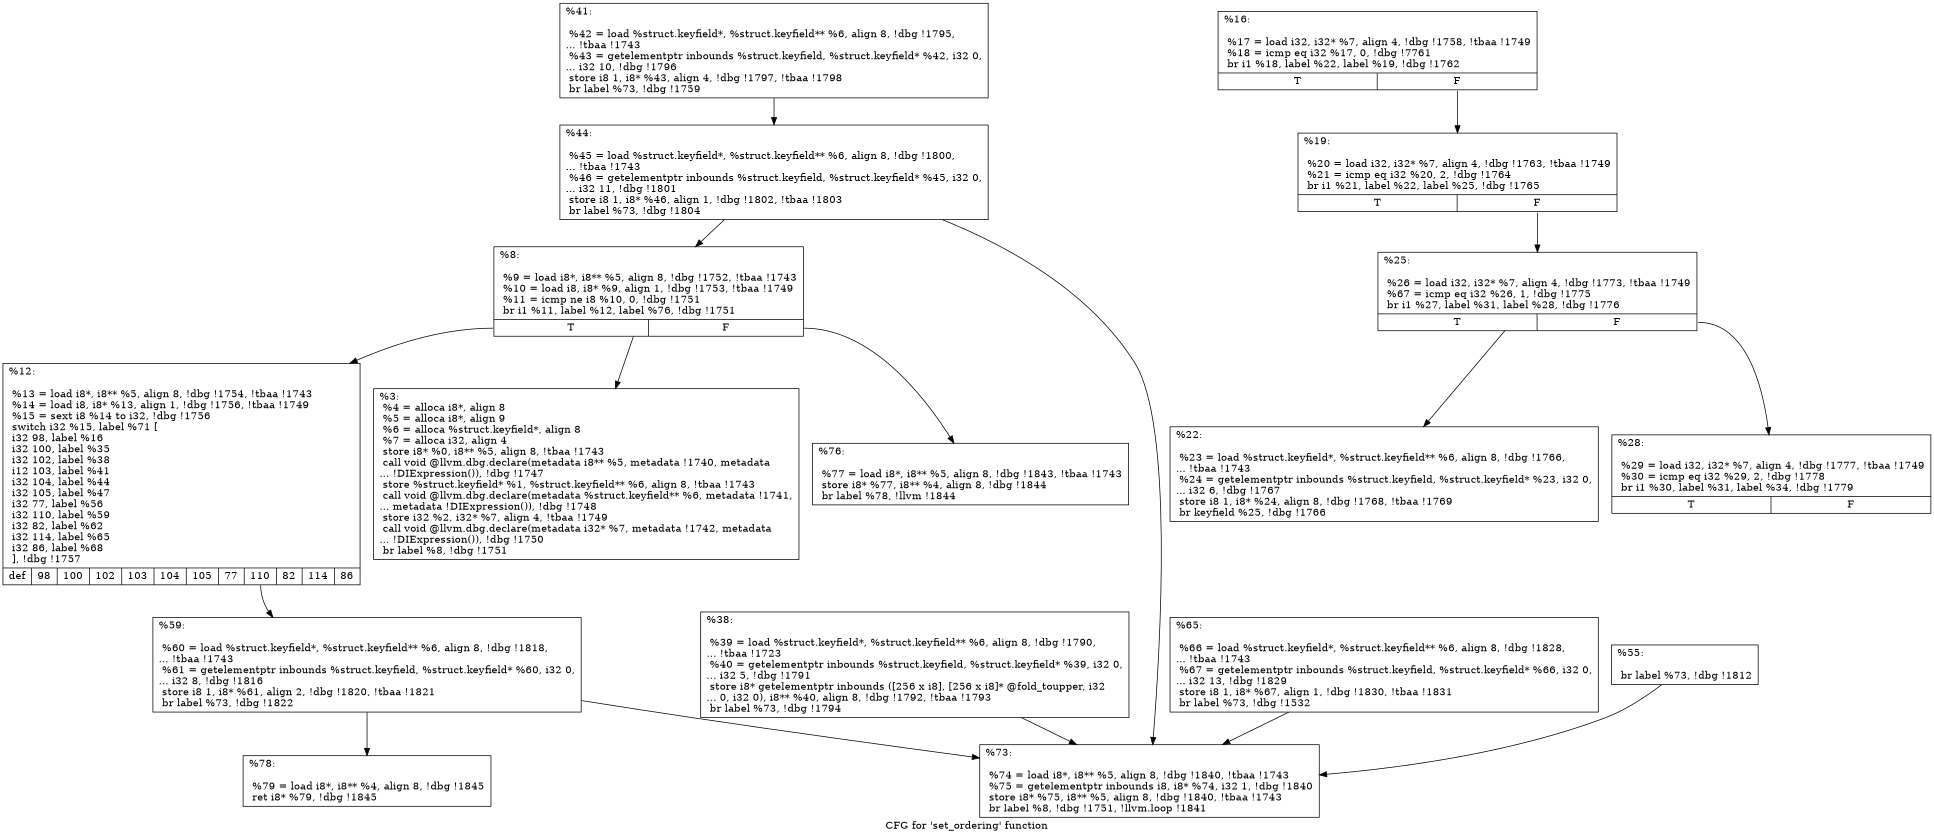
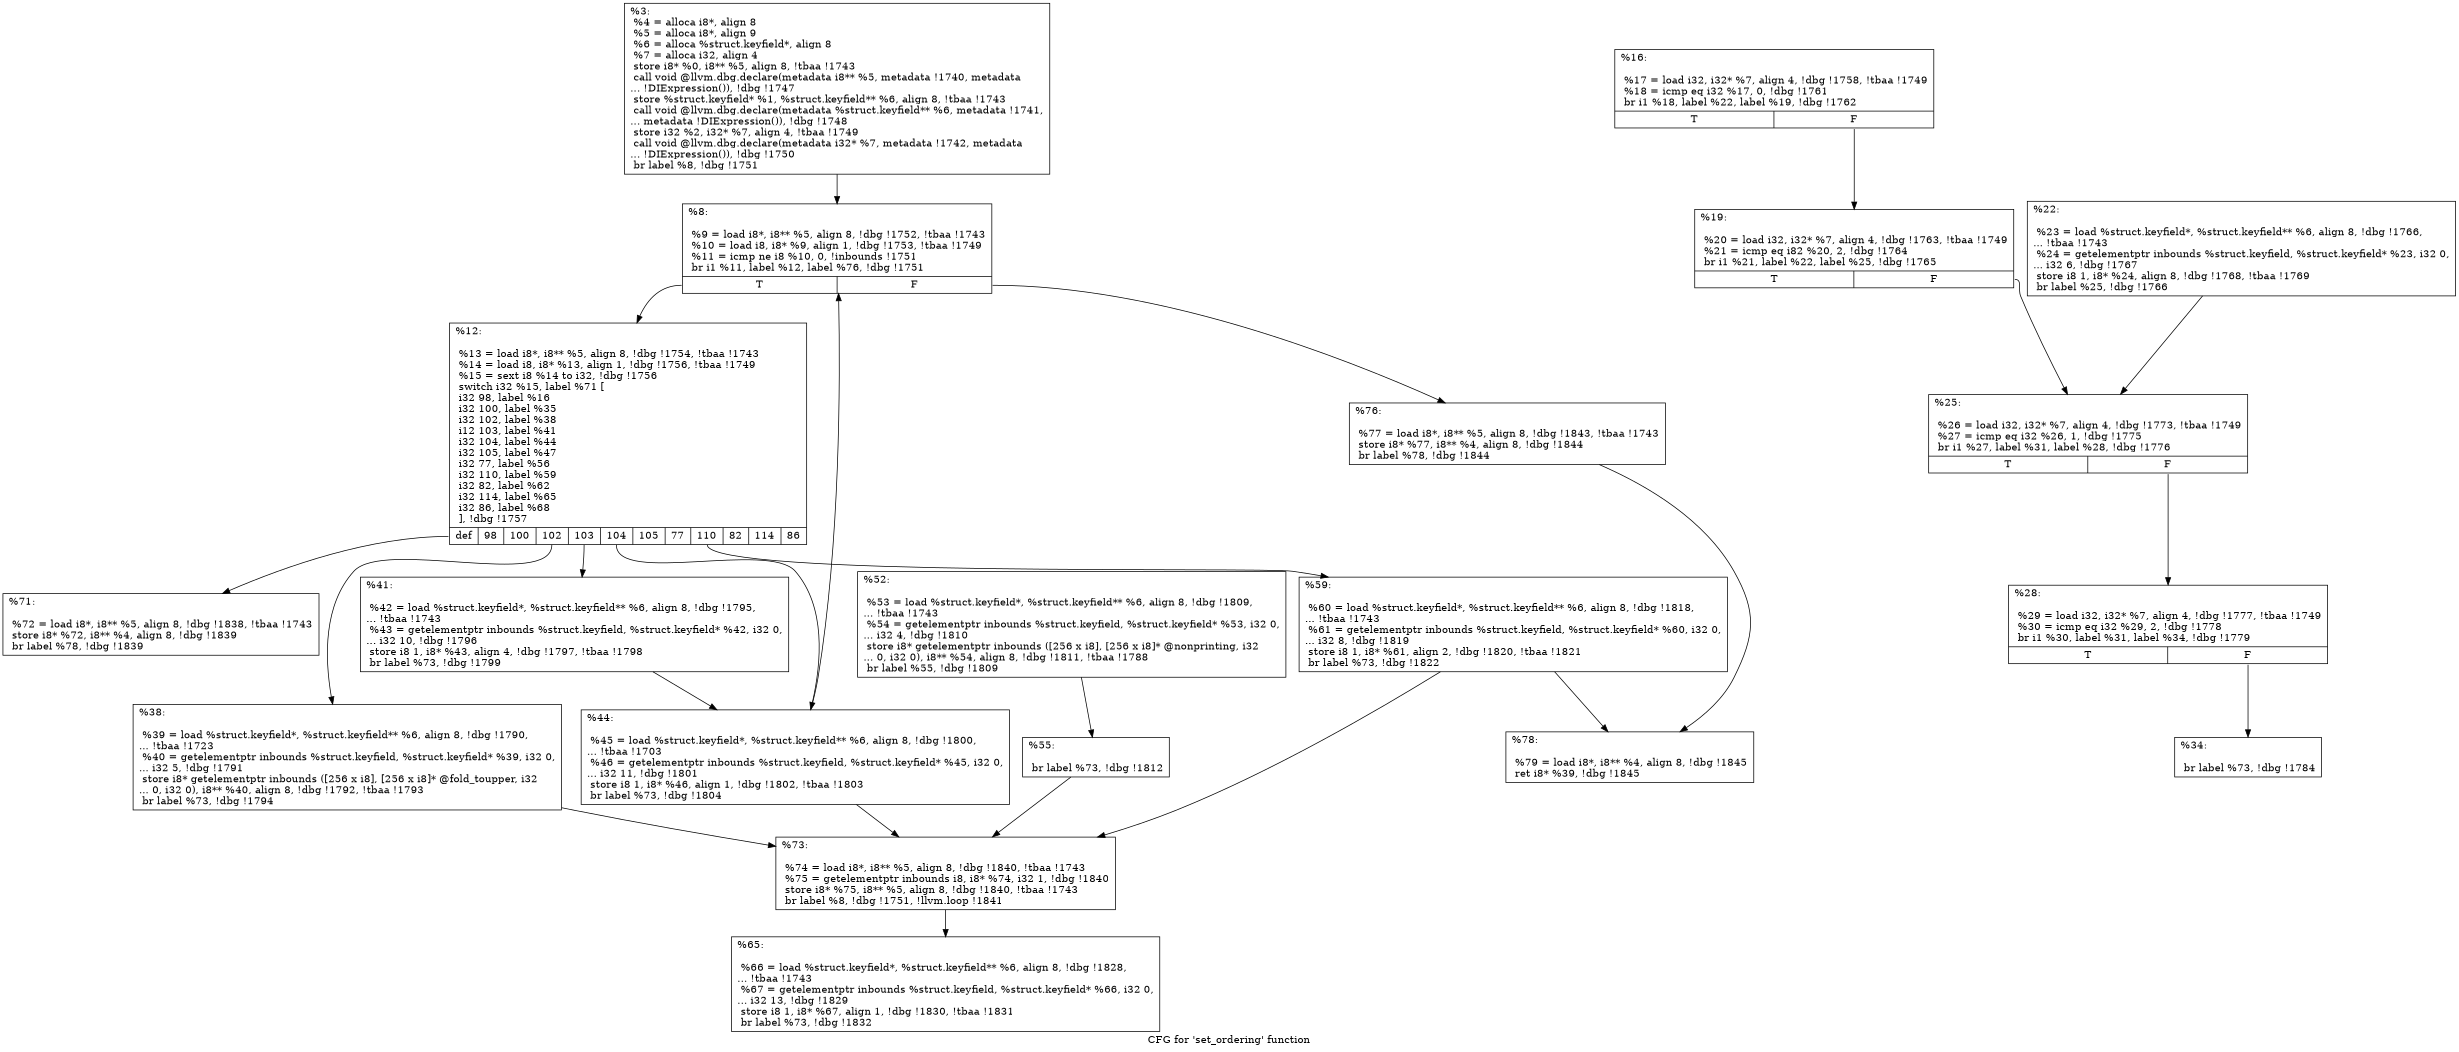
node "%16:": text "%18 = icmp eq i32 %17, 0, !dbg !7761" -> "%18 = icmp eq i32 %17, 0, !dbg !1761"
node "%41:": text "br label %73, !dbg !1759" -> "br label %73, !dbg !1799"
node "%44:": text "... !tbaa !1743" -> "... !tbaa !1703"
node "%19:": text "%21 = icmp eq i32 %20, 2, !dbg !1764" -> "%21 = icmp eq i82 %20, 2, !dbg !1764"
node "%25:": text "%67 = icmp eq i32 %26, 1, !dbg !1775" -> "%27 = icmp eq i32 %26, 1, !dbg !1775"
node "%8:": text "%11 = icmp ne i8 %10, 0, !dbg !1751" -> "%11 = icmp ne i8 %10, 0, !inbounds !1751"
edge "%8:" -> "%3:": reversed
edge "%25:" -> "%22:": reversed
node "%76:": text "br label %78, !llvm !1844" -> "br label %78, !dbg !1844"
node "%22:": text "br keyfield %25, !dbg !1766" -> "br label %25, !dbg !1766"
edge "%12:" -> "%41:": added
edge "%12:" -> "%38:": added
edge "%12:" -> "%44:": added
edge "%76:" -> "%78:": added
node "%71:": added
node "%52:": added
node "%59:": text "... i32 8, !dbg !1816" -> "... i32 8, !dbg !1819"
node "%65:": text "br label %73, !dbg !1532" -> "br label %73, !dbg !1832"
edge "%65:" -> "%73:": reversed
node "%34:": added
node "%78:": text "ret i8* %79, !dbg !1845" -> "ret i8* %39, !dbg !1845"
